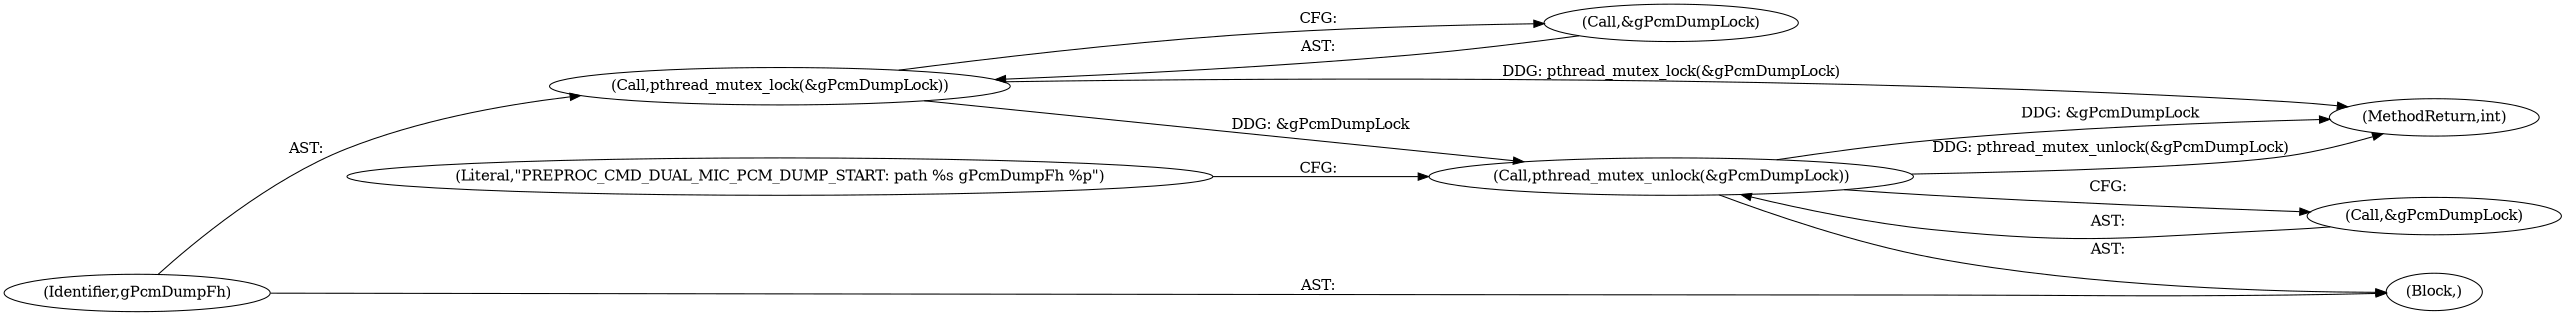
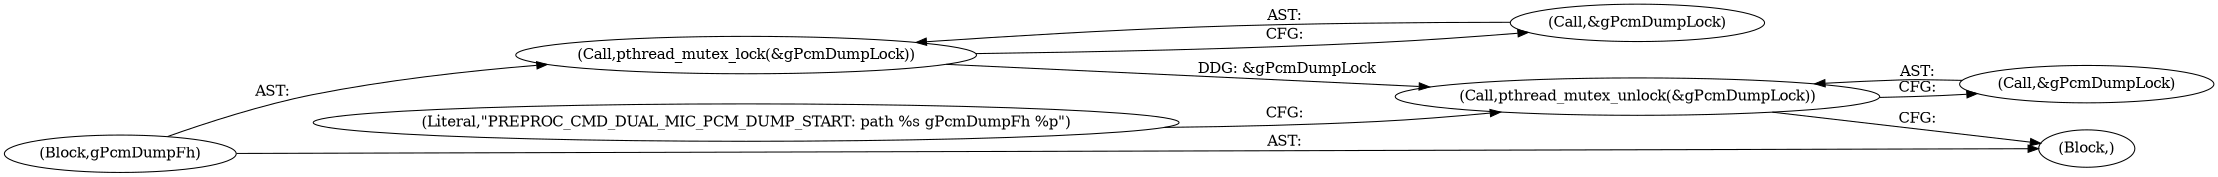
node "(MethodReturn,int)": removed
edge "(Call,pthread_mutex_unlock(&gPcmDumpLock))" -> "(Block,)": label "AST: " -> "CFG: "
node "(Identifier,gPcmDumpFh)": label "(Identifier,gPcmDumpFh)" -> "(Block,gPcmDumpFh)"
